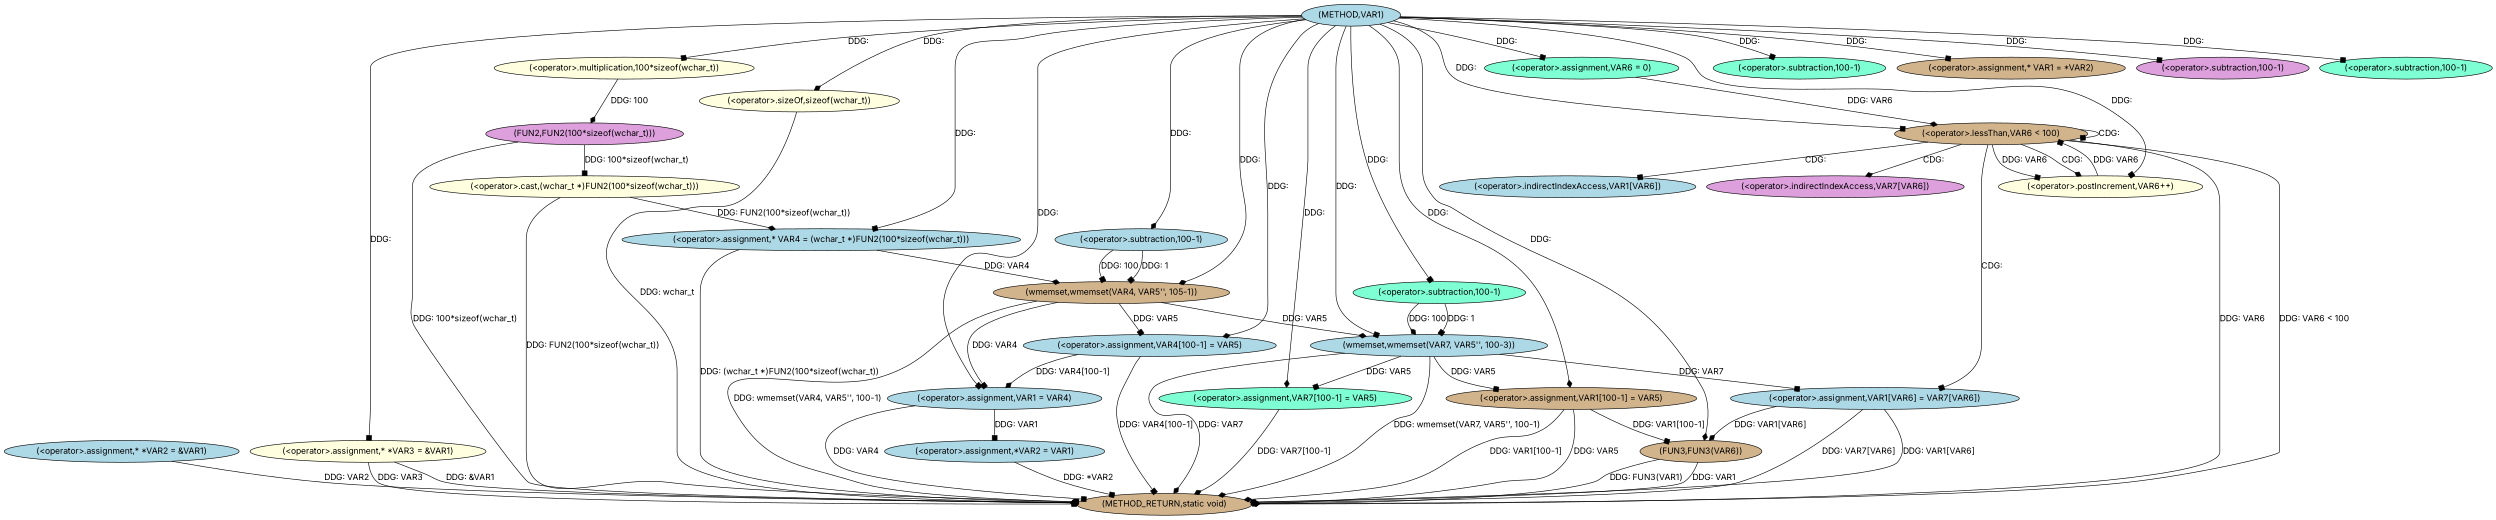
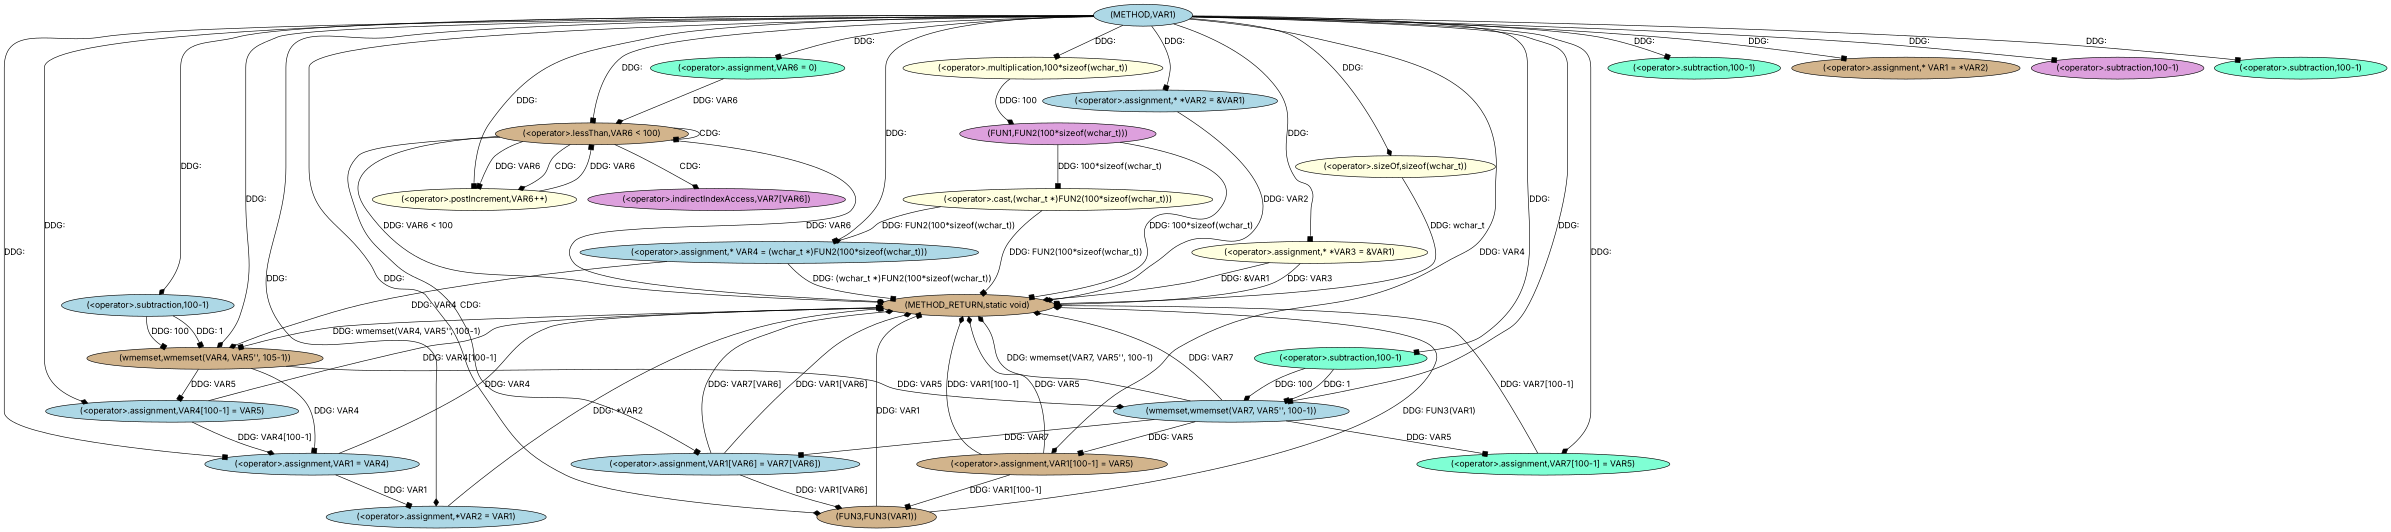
edge "(METHOD,VAR1)" -> "(<operator>.assignment,*VAR2 = VAR1)": added, label "DDG:"
edge "(METHOD,VAR1)" -> "(<operator>.assignment,* *VAR2 = &VAR1)": added, label "DDG:"
node "(FUN2,FUN2(100*sizeof(wchar_t)))": label "(FUN2,FUN2(100*sizeof(wchar_t)))" -> "(FUN1,FUN2(100*sizeof(wchar_t)))"
node "(<operator>.indirectIndexAccess,VAR1[VAR6])": removed
edge "(METHOD,VAR1)" -> "(<operator>.assignment,VAR1[100-1] = VAR5)": label "DDG: " -> "DDG: VAR4"
node "(wmemset,wmemset(VAR7, VAR5'', 100-3))": label "(wmemset,wmemset(VAR7, VAR5'', 100-3))" -> "(wmemset,wmemset(VAR7, VAR5'', 100-1))"
edge "(wmemset,wmemset(VAR4, VAR5'', 105-1))" -> "(METHOD_RETURN,static void)": reversed
node "(FUN3,FUN3(VAR6))": label "(FUN3,FUN3(VAR6))" -> "(FUN3,FUN3(VAR1))"
